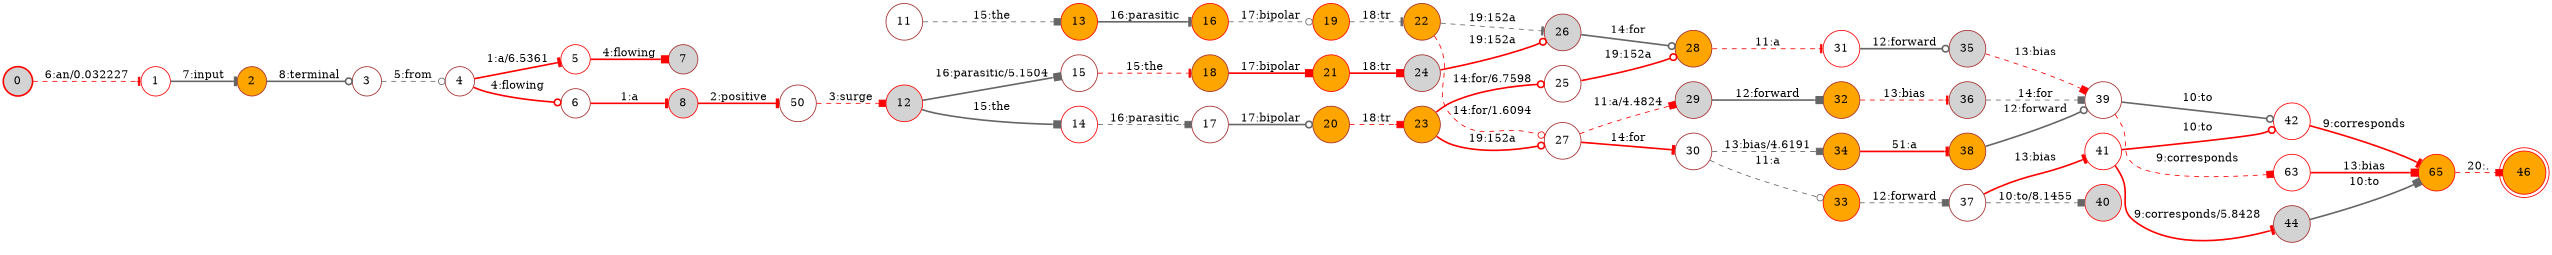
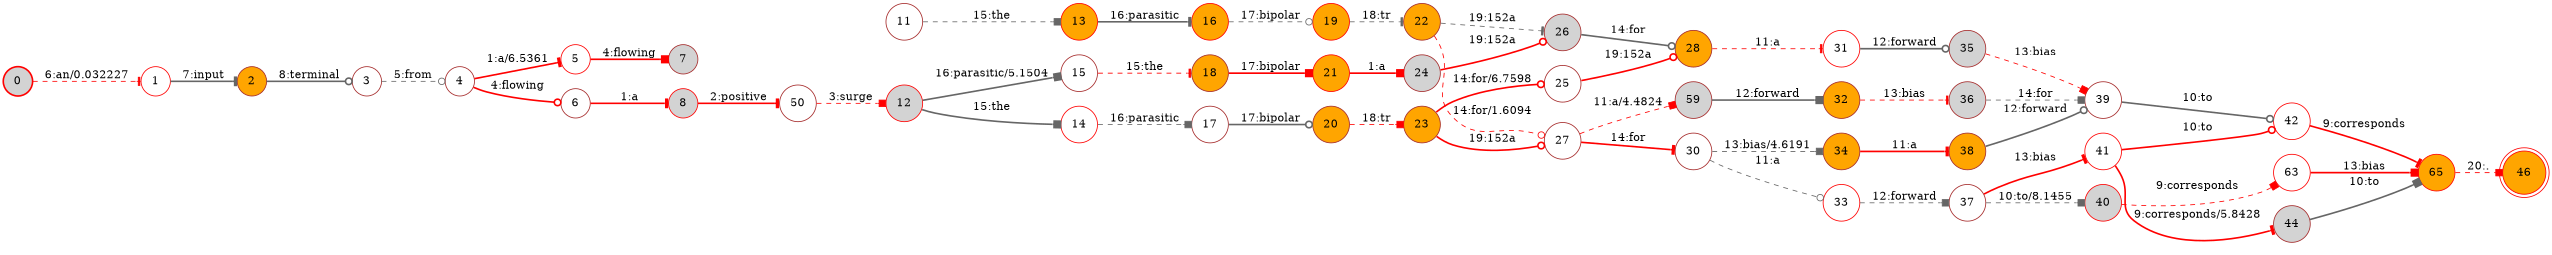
edge "21" -> "24": label "18:tr" -> "1:a"
node "29": label "29" -> "59"
edge "34" -> "38": label "51:a" -> "11:a"
edge "39" -> "63": now "40" -> "63"
node "33": fillcolor orange -> white
